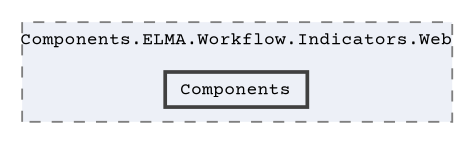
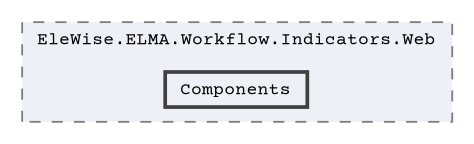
cluster "Components.ELMA.Workflow.Indicators.Web": label "Components.ELMA.Workflow.Indicators.Web" -> "EleWise.ELMA.Workflow.Indicators.Web"
